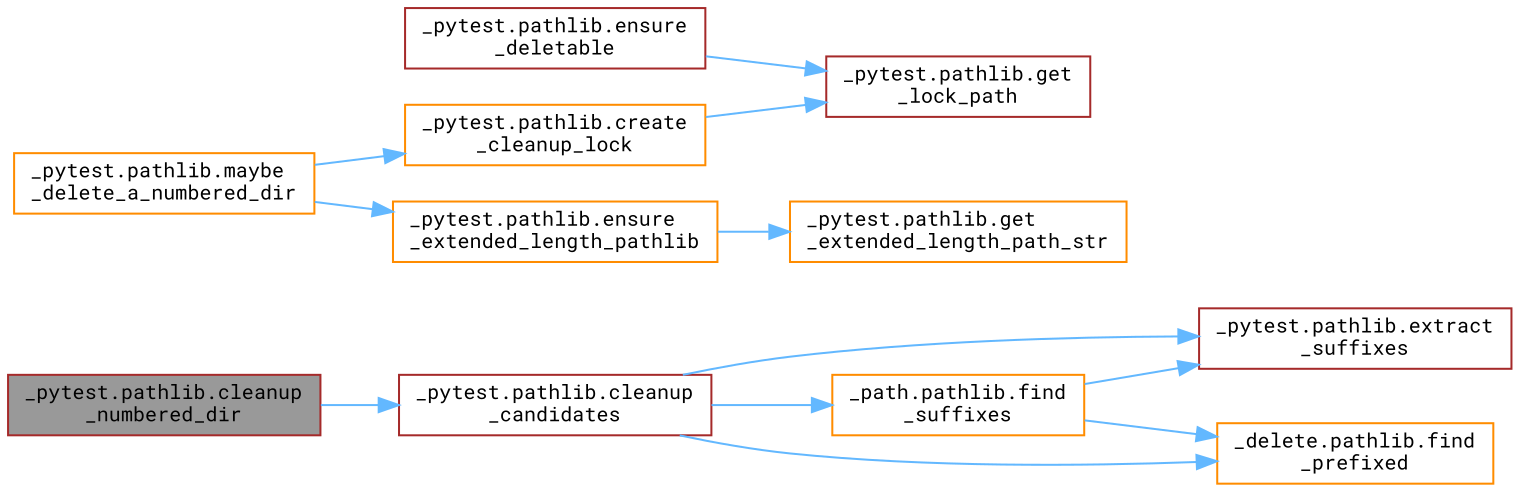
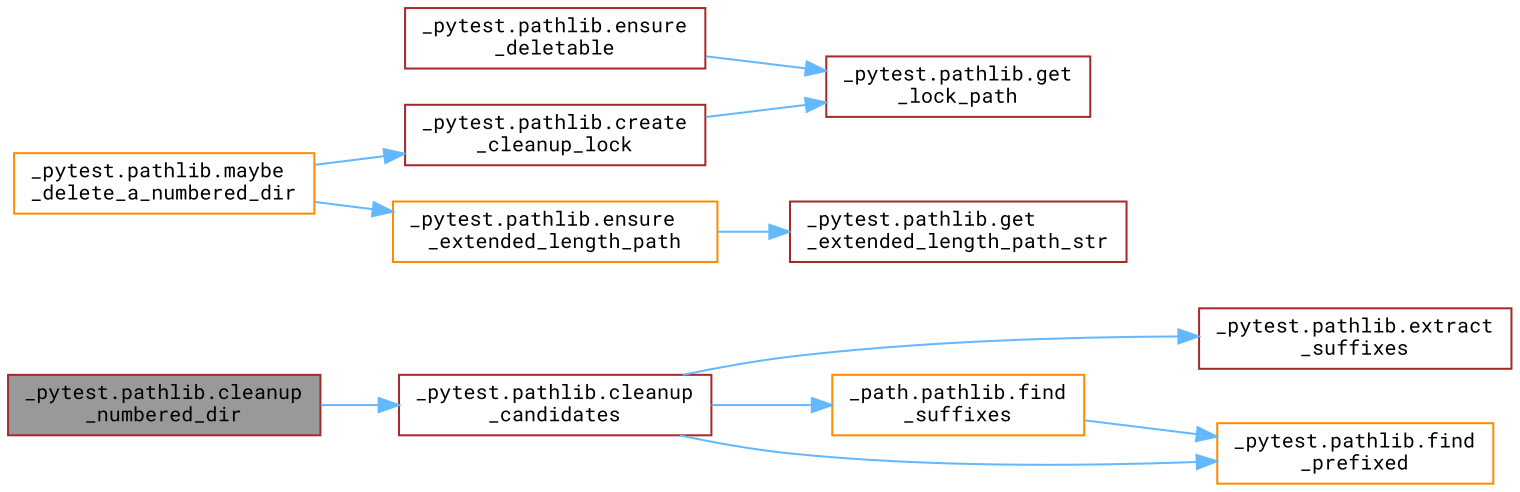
node "_pytest.pathlib.create _cleanup_lock": color darkorange -> brown
node "_pytest.pathlib.ensure _extended_length_pathlib": label "_pytest.pathlib.ensure _extended_length_pathlib" -> "_pytest.pathlib.ensure _extended_length_path"
node "_pytest.pathlib.get _extended_length_path_str": color darkorange -> brown
edge "_path.pathlib.find _suffixes" -> "_pytest.pathlib.extract _suffixes": removed
node "_delete.pathlib.find _prefixed": label "_delete.pathlib.find _prefixed" -> "_pytest.pathlib.find _prefixed"
